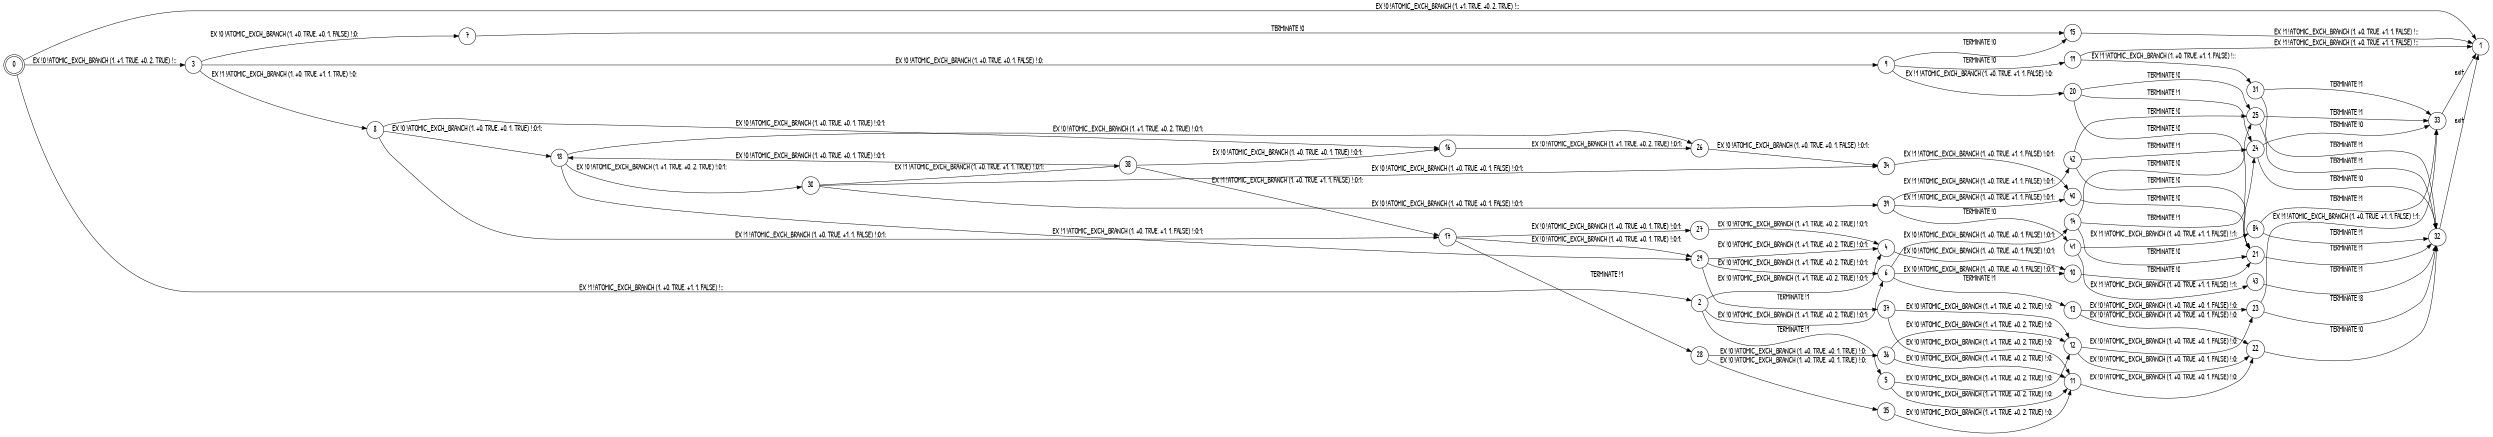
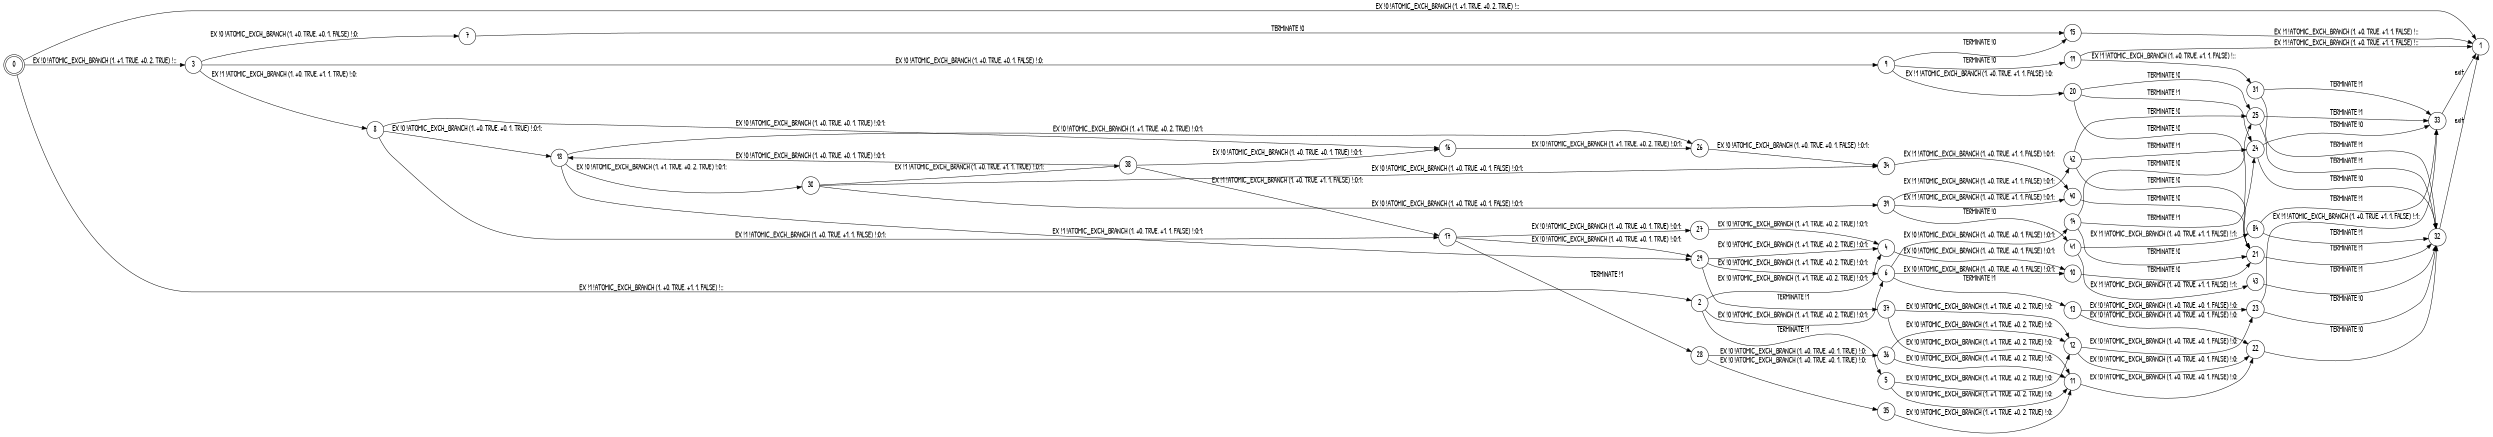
edge "23" -> "32": label "TERMINATE !8" -> "TERMINATE !0"
